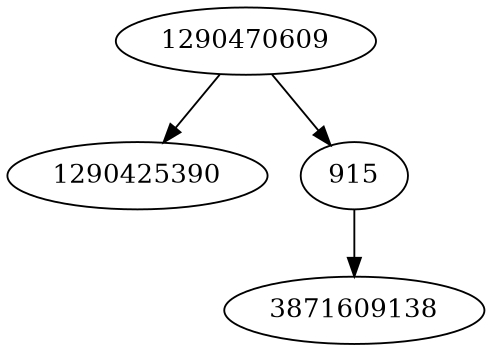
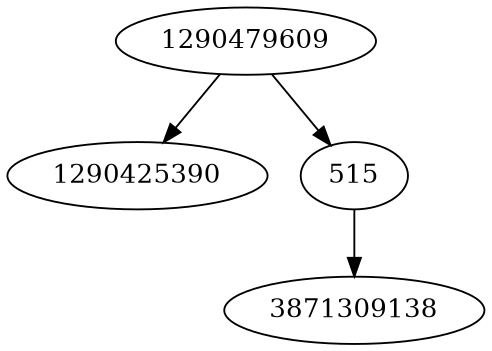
node "1290470609": label "1290470609" -> "1290479609"
node "915": label "915" -> "515"
node "3871609138": label "3871609138" -> "3871309138"
